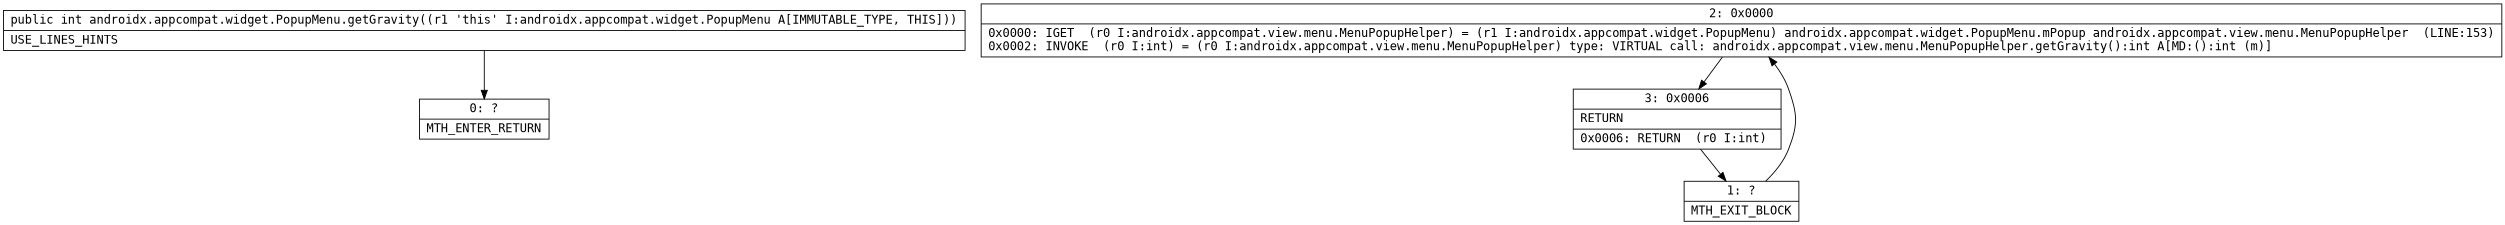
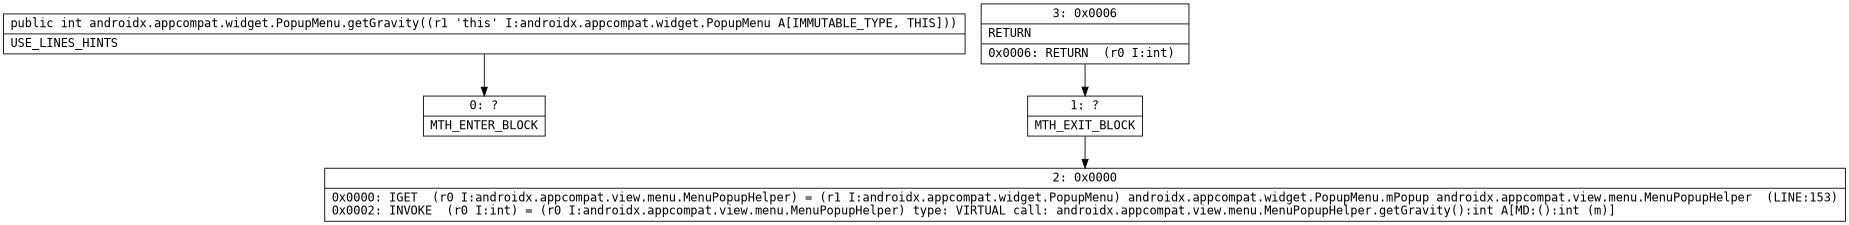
edge "2: 0x0000" -> "3: 0x0006": removed
node "0: ?": text "MTH_ENTER_RETURN" -> "MTH_ENTER_BLOCK"
